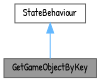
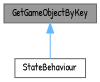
edge "GetGameObjectByKey" -> "StateBehaviour": reversed
